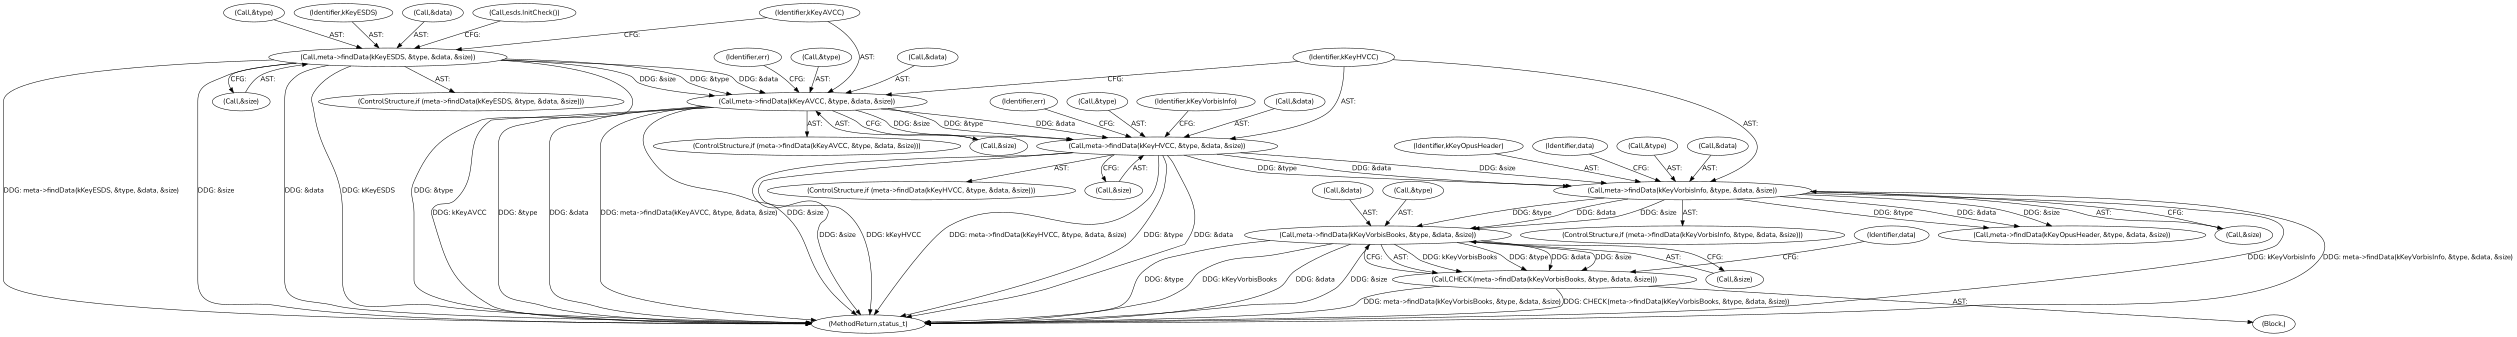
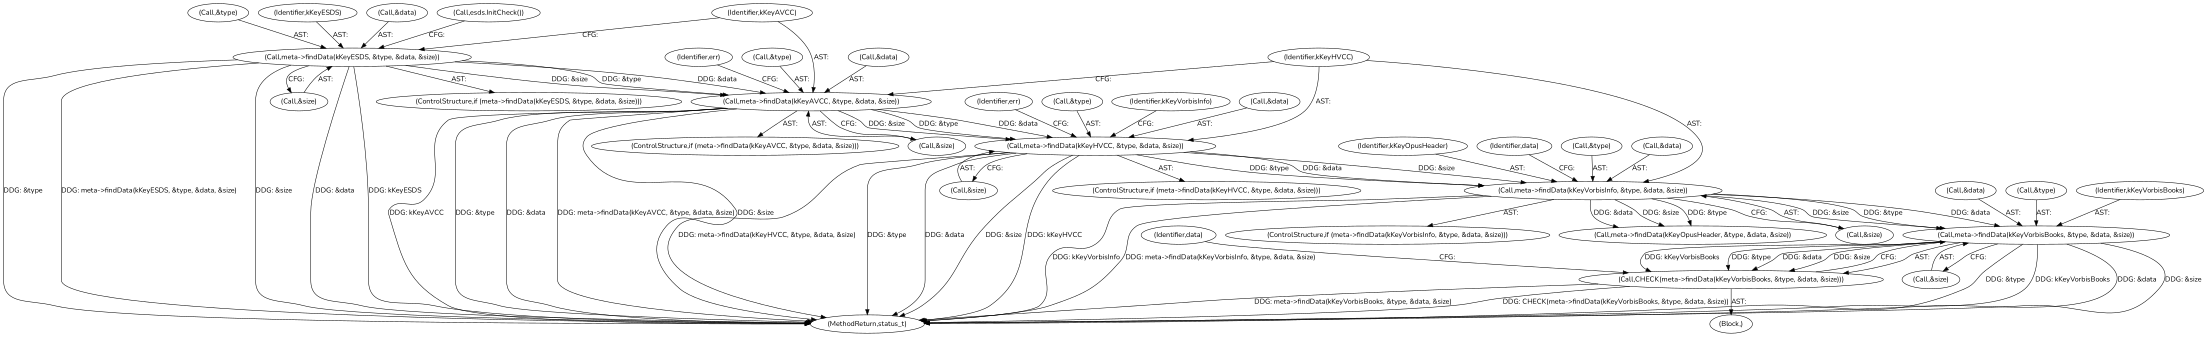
node "(Identifier,kKeyVorbisBooks)": added
